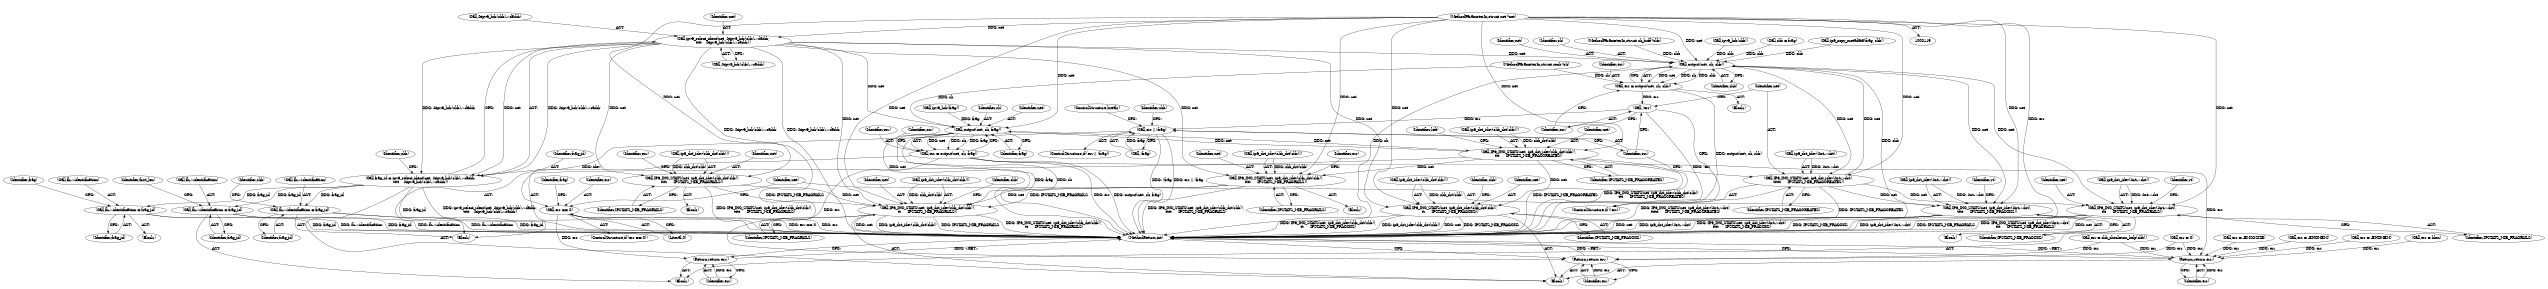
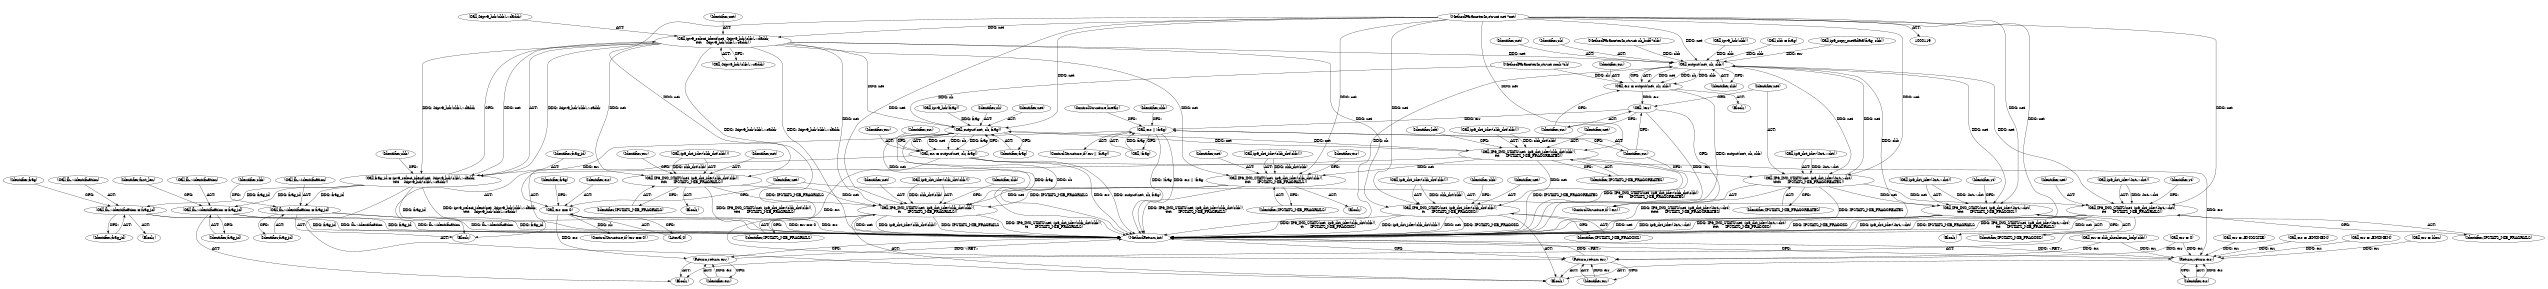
edge "(Call,ip6_copy_metadata(frag, skb))" -> "(Call,output(net, sk, skb))": label "DDG: skb" -> "DDG: err"
edge "(MethodParameterIn,struct net *net)" -> "(MethodReturn,int)": label "DDG: err" -> "DDG: net"
edge "(Call,err || !frag)" -> "(Call,err == 0)": label "DDG: idev" -> "DDG: err"
edge "(Call,err == 0)" -> "(ControlStructure,if (err == 0))": label "AST: " -> "DDG: sk"
